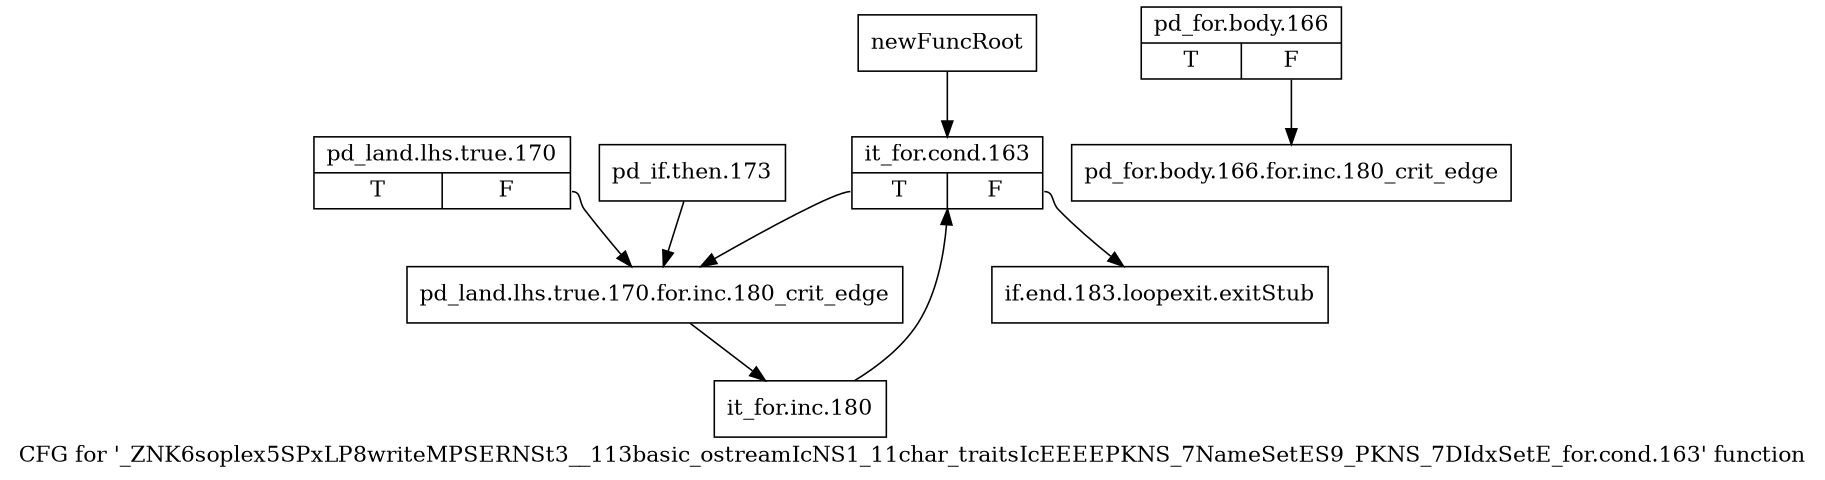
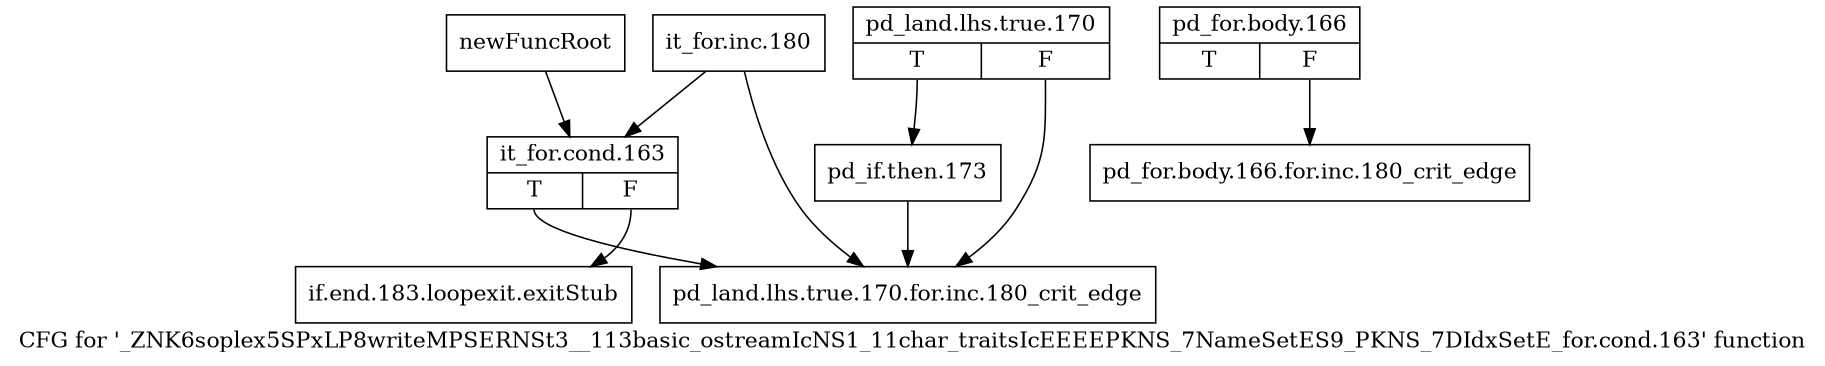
edge "pd_land.lhs.true.170" -> "pd_if.then.173": added
edge "pd_land.lhs.true.170.for.inc.180_crit_edge" -> "it_for.inc.180": reversed
